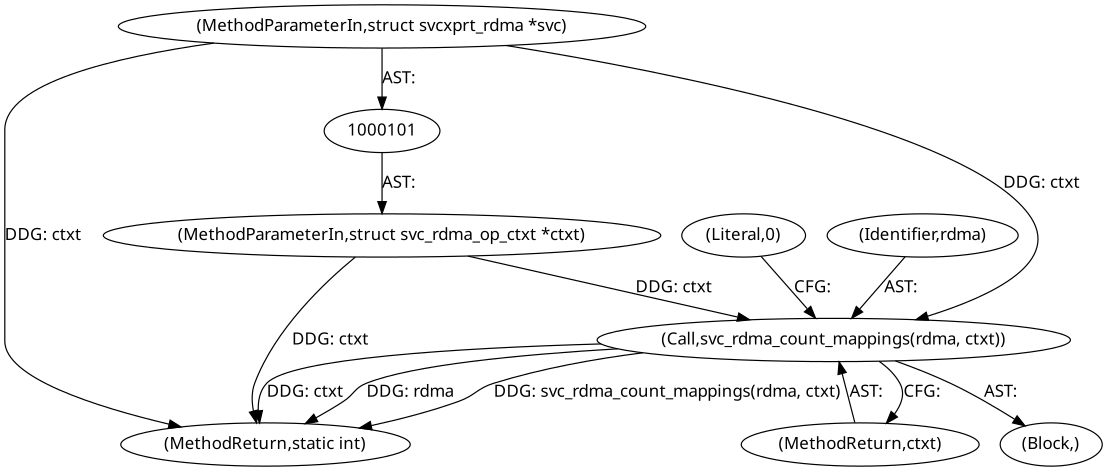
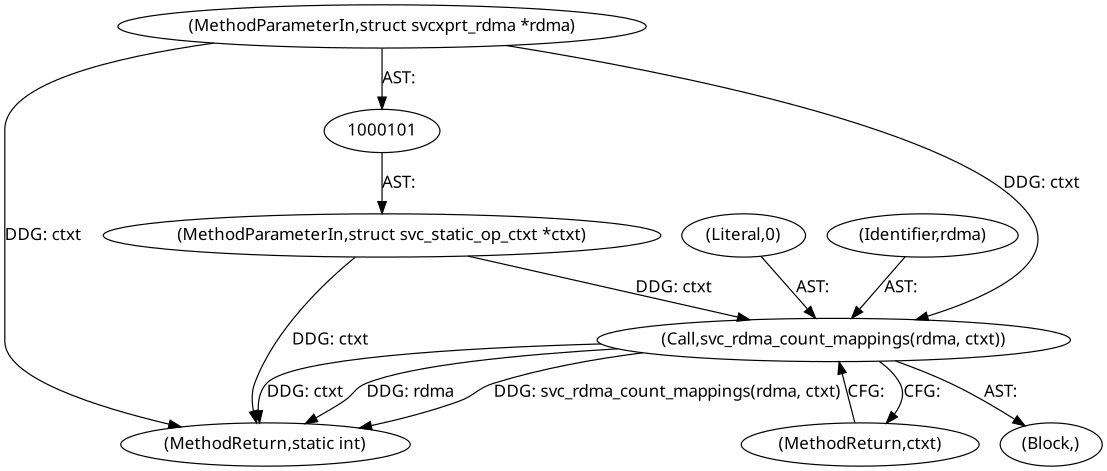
node "(MethodParameterIn,struct svcxprt_rdma *svc)": label "(MethodParameterIn,struct svcxprt_rdma *svc)" -> "(MethodParameterIn,struct svcxprt_rdma *rdma)"
node "(MethodParameterIn,struct svc_rdma_op_ctxt *ctxt)": label "(MethodParameterIn,struct svc_rdma_op_ctxt *ctxt)" -> "(MethodParameterIn,struct svc_static_op_ctxt *ctxt)"
edge "(Literal,0)" -> "(Call,svc_rdma_count_mappings(rdma, ctxt))": label "CFG: " -> "AST: "
edge "(MethodReturn,ctxt)" -> "(Call,svc_rdma_count_mappings(rdma, ctxt))": label "AST: " -> "CFG: "
